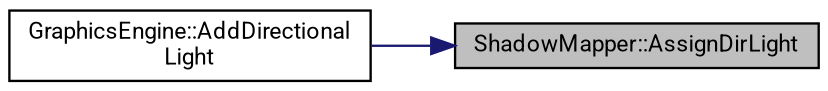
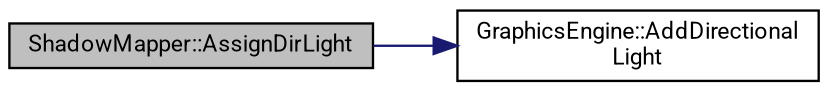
edge "GraphicsEngine::AddDirectional Light" -> "ShadowMapper::AssignDirLight": reversed
